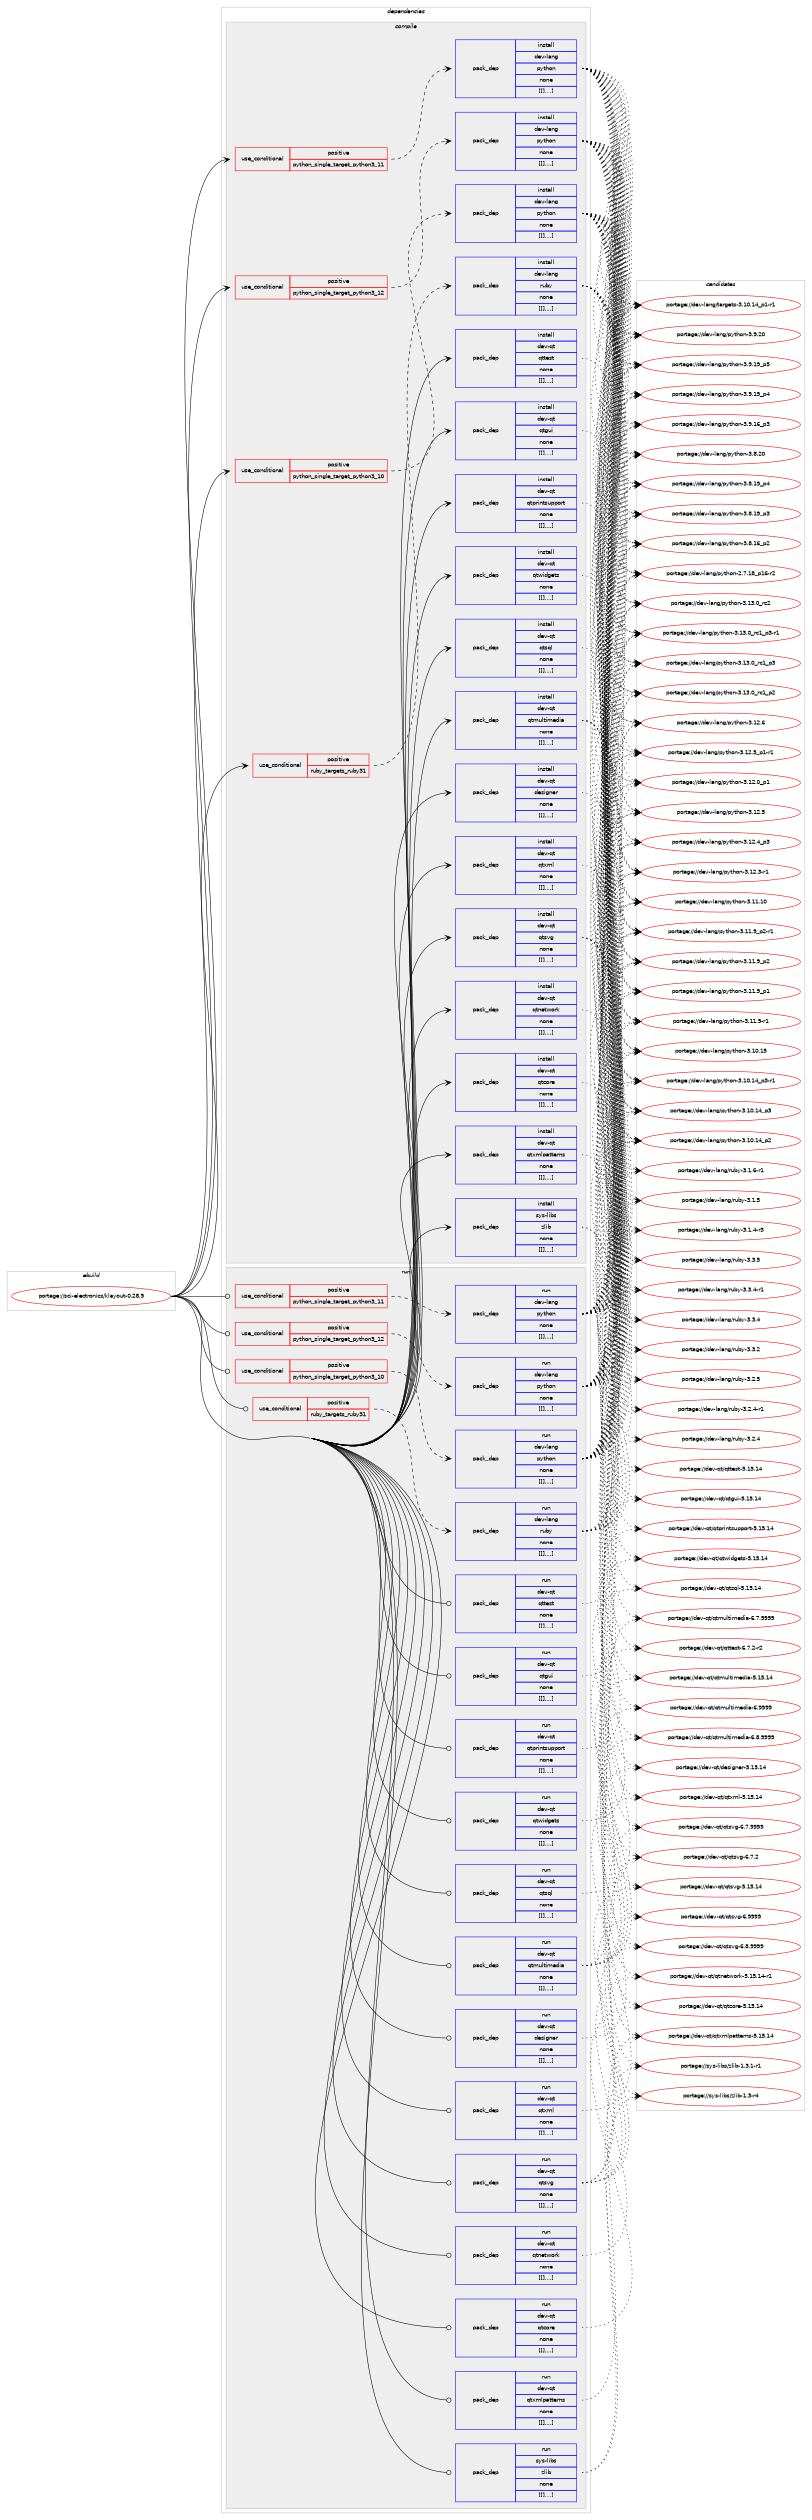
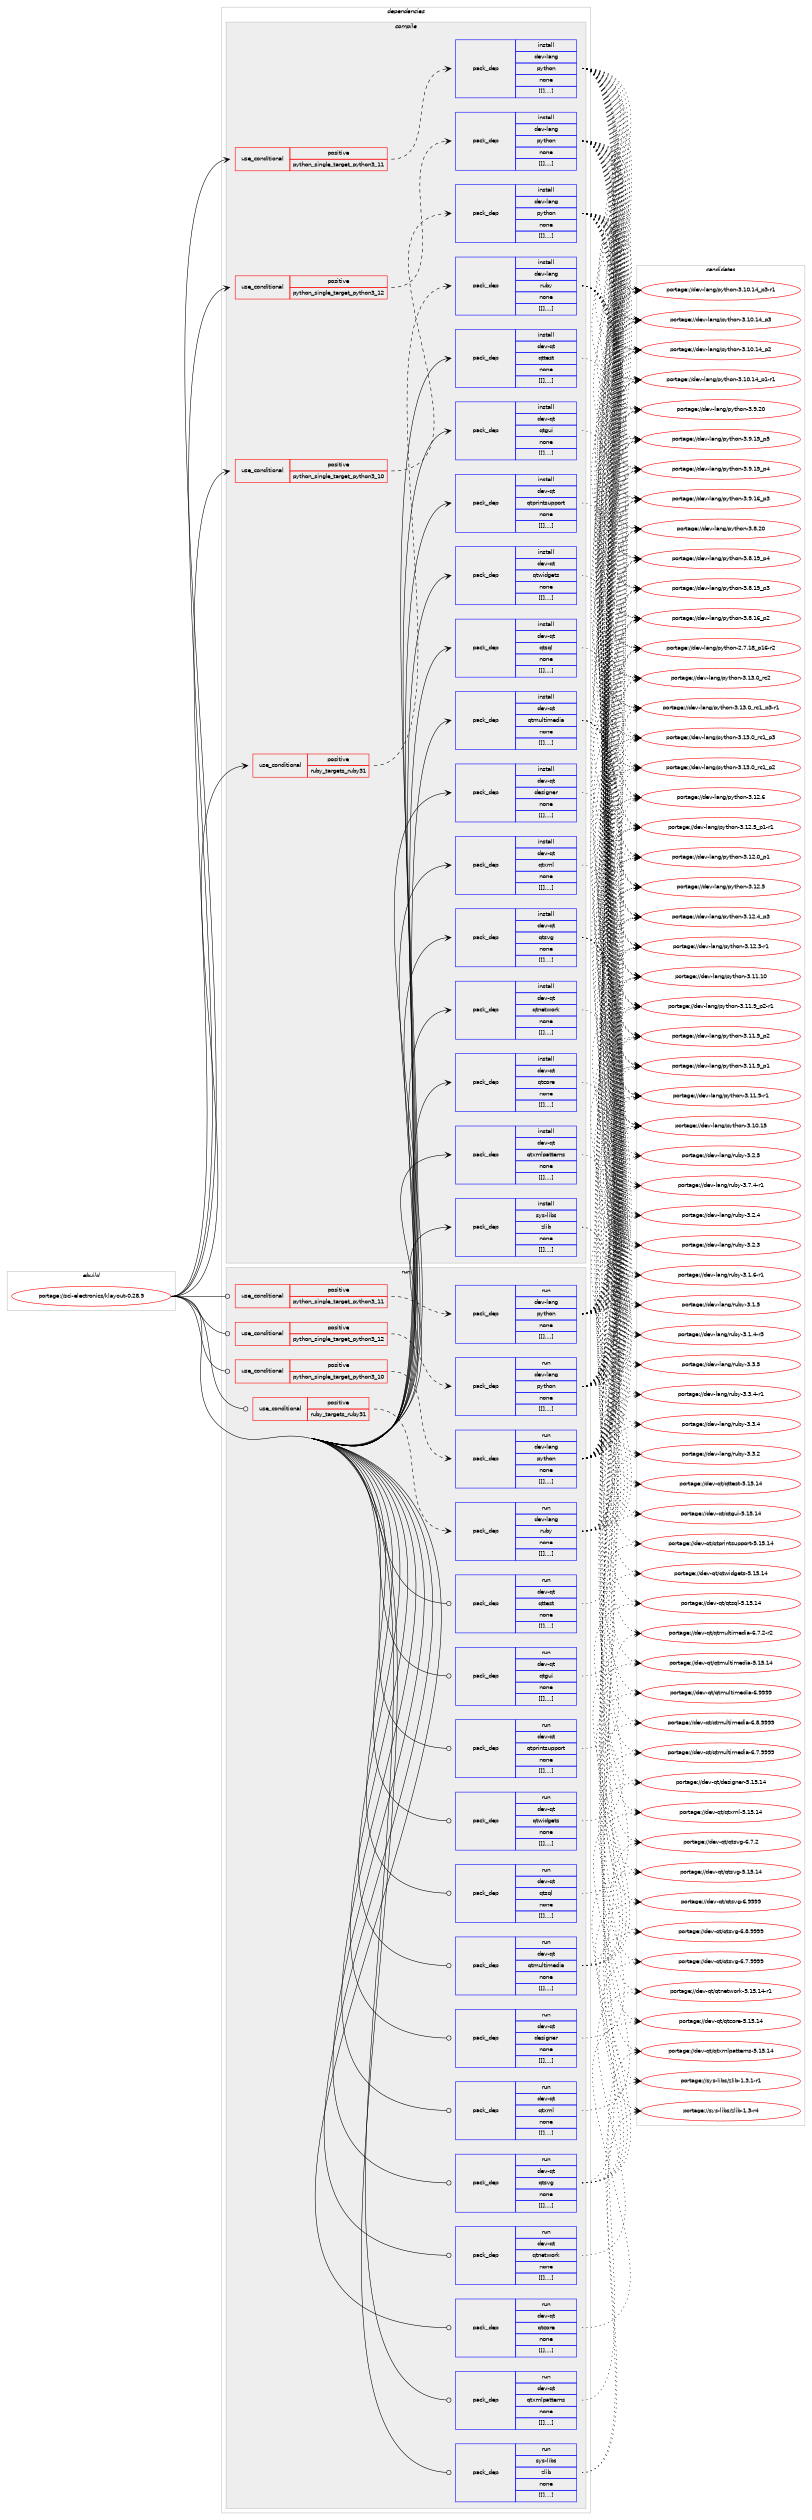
node "portage://dev-lang/targets-3.10.14_p1-r1": label "portage://dev-lang/targets-3.10.14_p1-r1" -> "portage://dev-lang/python-3.10.14_p1-r1"
node "portage://dev-lang/ruby-3.2.3": added
node "portage://dev-lang/ruby-3.2.4-r1": label "portage://dev-lang/ruby-3.2.4-r1" -> "portage://dev-lang/ruby-3.7.4-r1"
node "portage://dev-qt/qttest-6.7.2-r2": label "portage://dev-qt/qttest-6.7.2-r2" -> "portage://dev-qt/qtmultimedia-6.7.2-r2"
